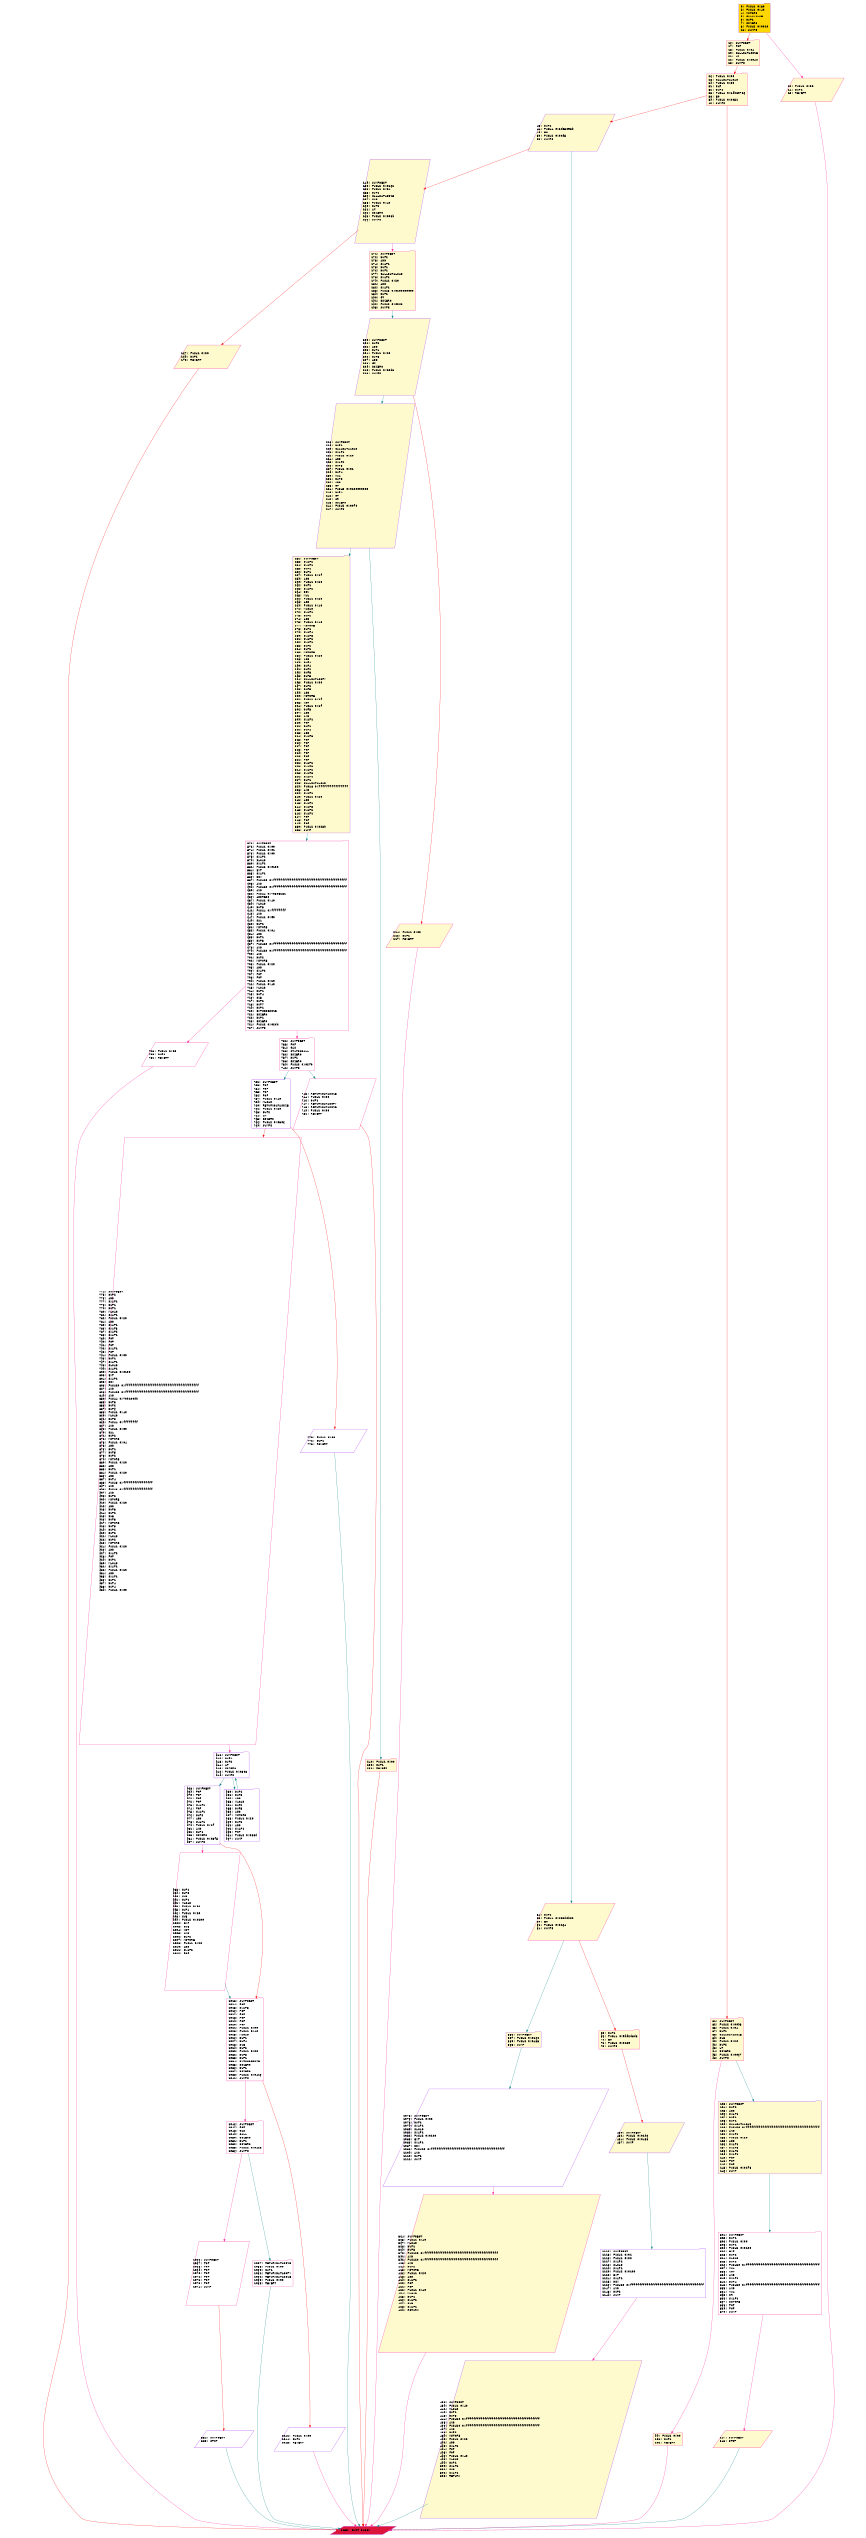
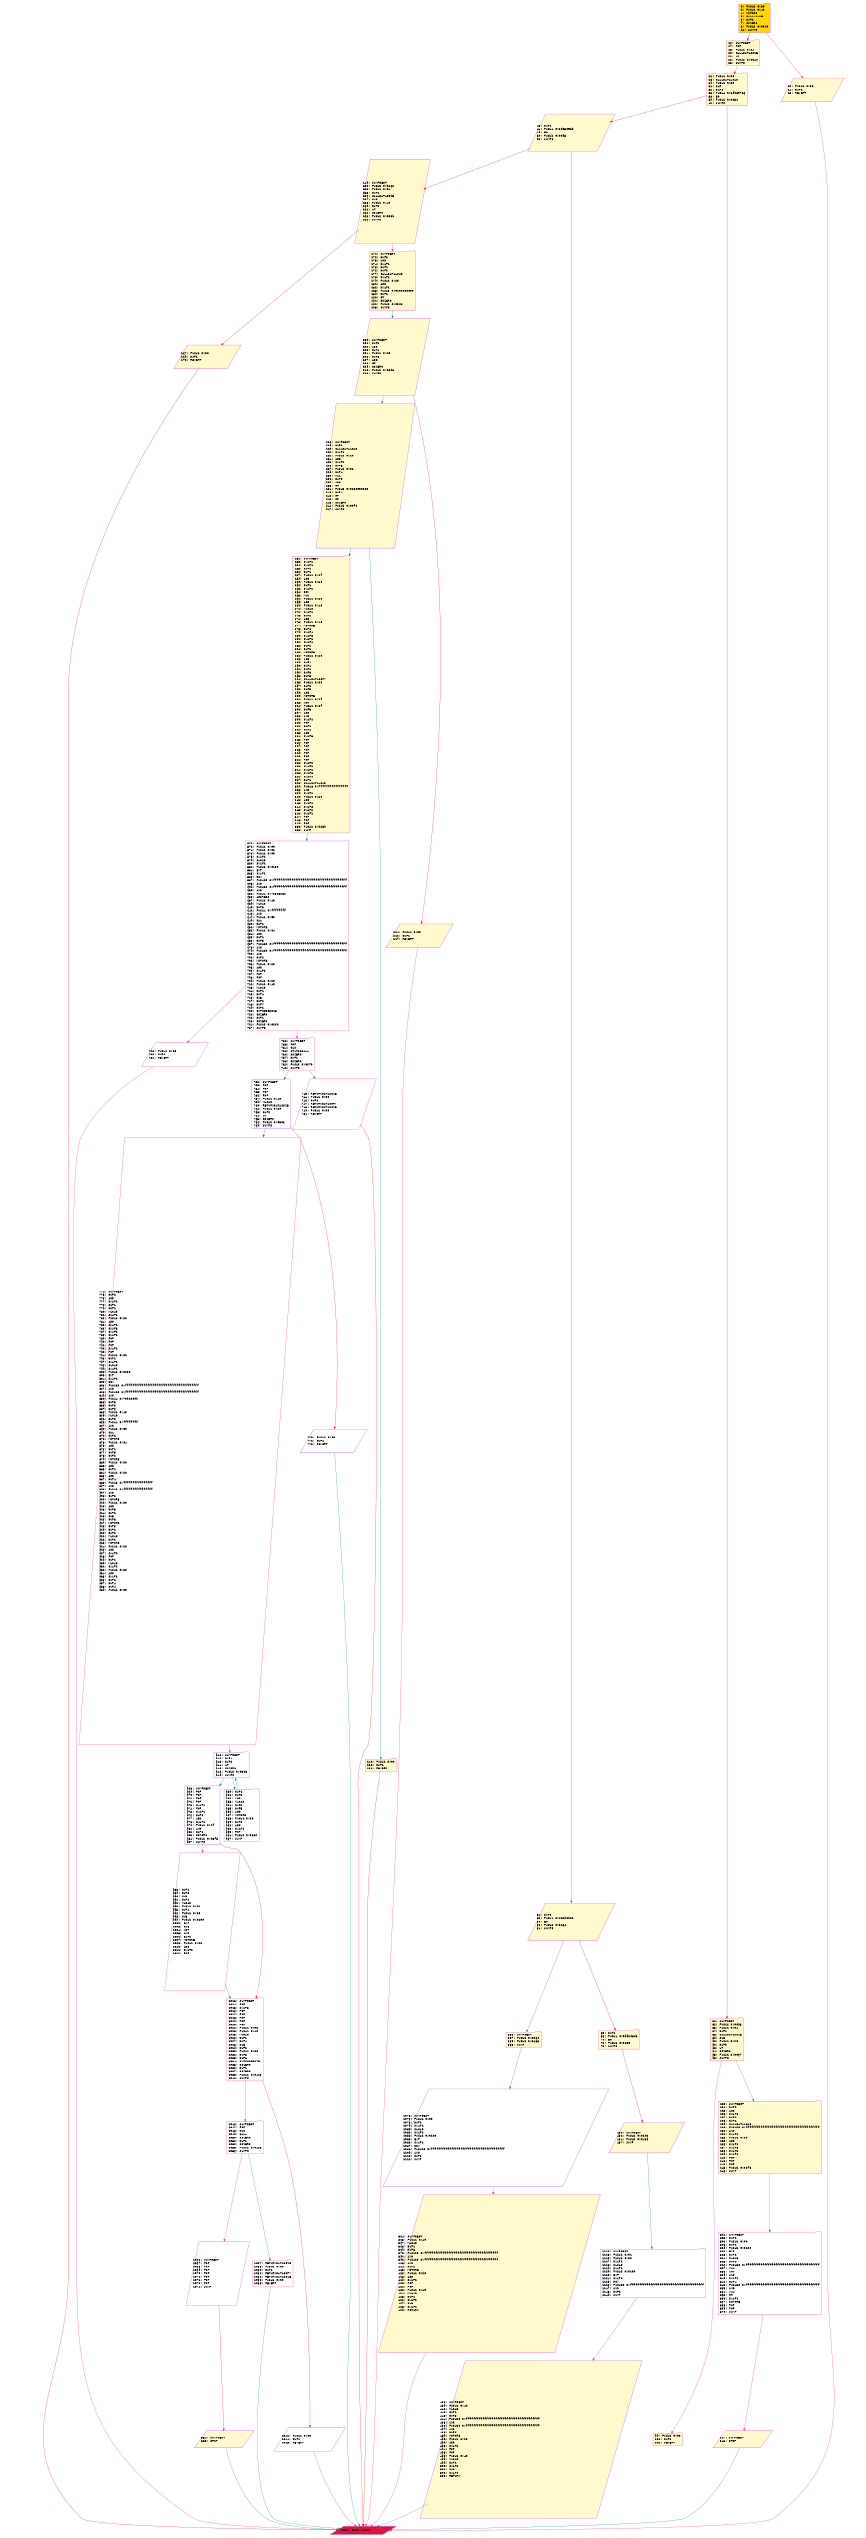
node "354: JUMPDEST 355: STOP": fillcolor white -> lemonchiffon
edge "99: PUSH1 0x00 101: DUP1 102: REVERT" -> "1150: EXIT BLOCK": removed
